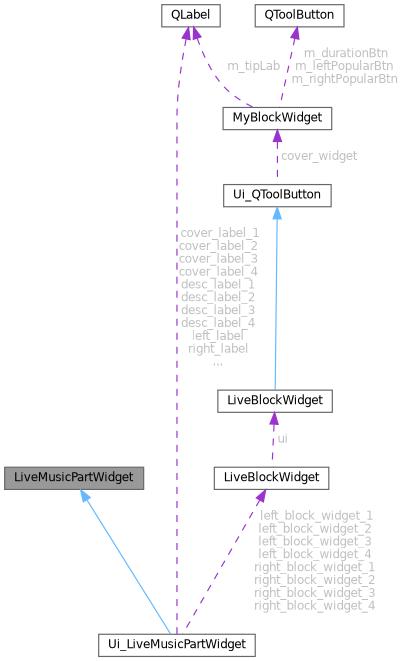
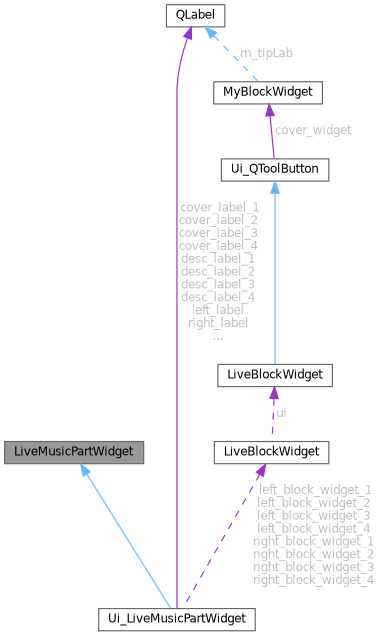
node "QToolButton": removed
edge "MyBlockWidget" -> "QLabel": color darkorchid3 -> steelblue1
edge "Ui_QToolButton" -> "MyBlockWidget": style dashed -> solid
edge "Ui_LiveMusicPartWidget" -> "QLabel": style dashed -> solid
